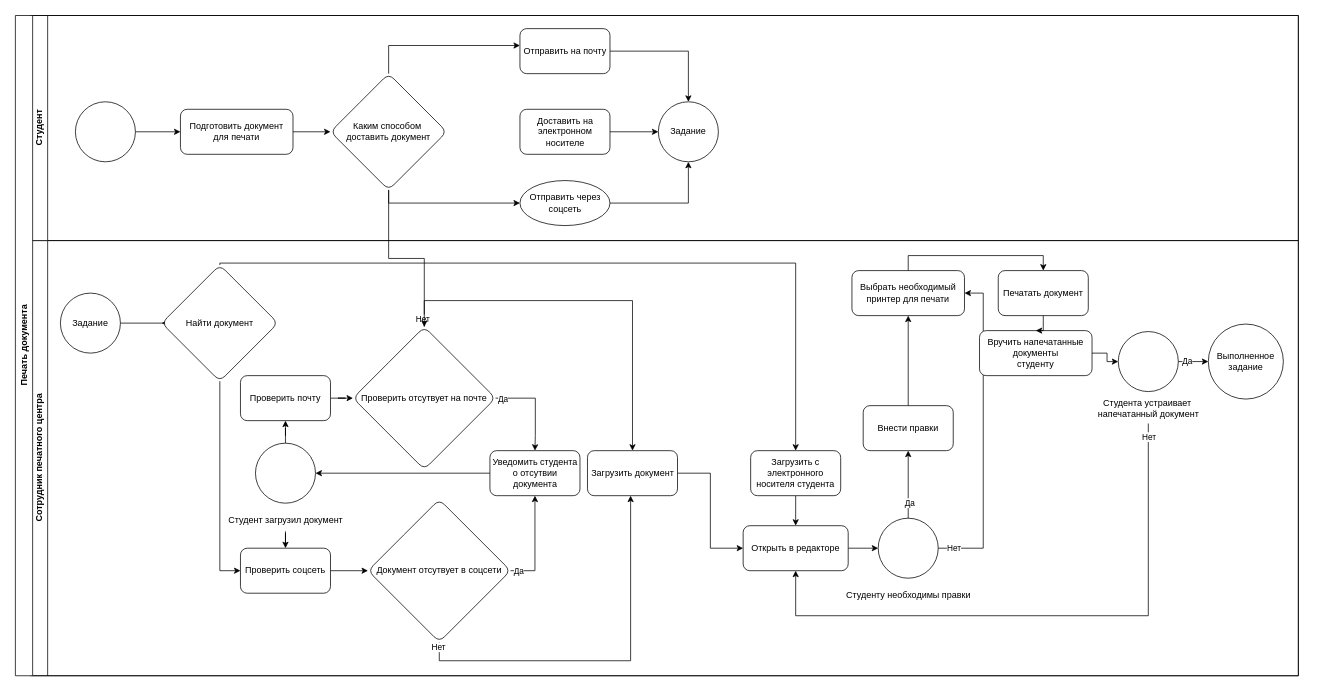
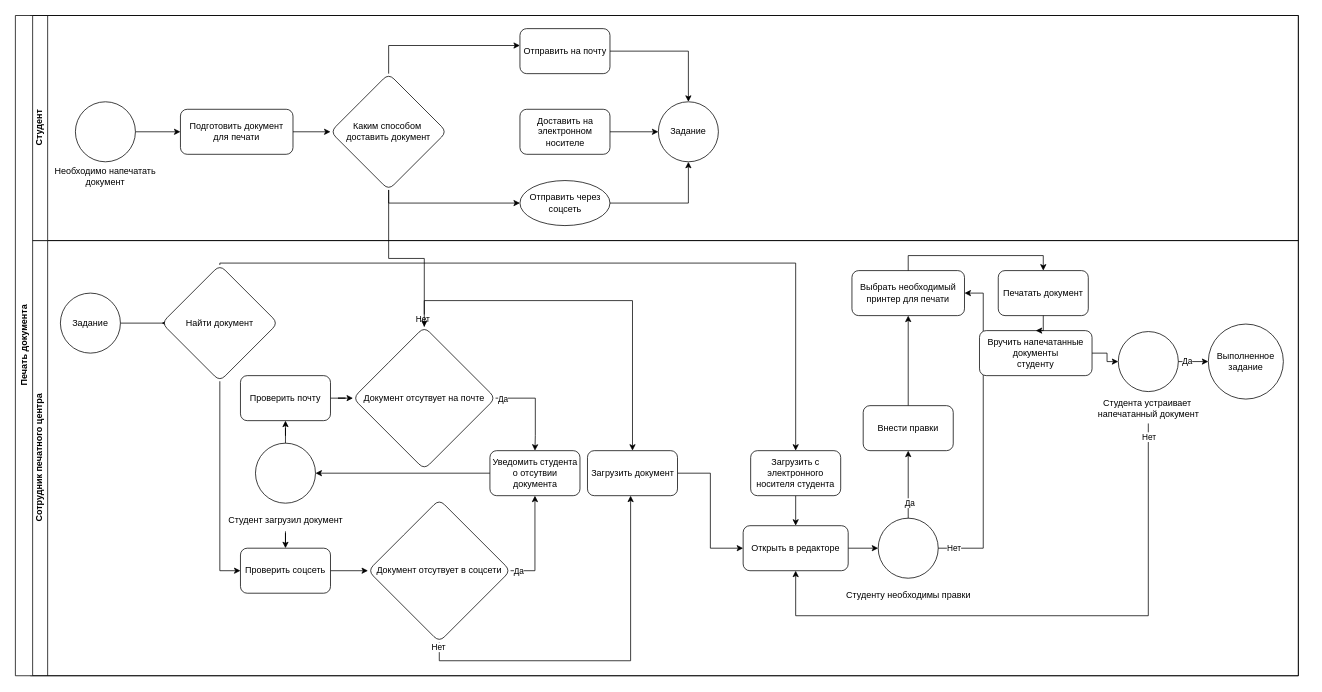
node "Необходимо напечатать документ": added
node "Проверить отсутвует на почте": label "Проверить отсутвует на почте" -> "Документ отсутвует на почте"
